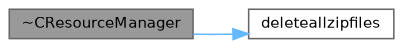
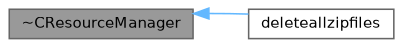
edge "~CResourceManager" -> "deleteallzipfiles": reversed
